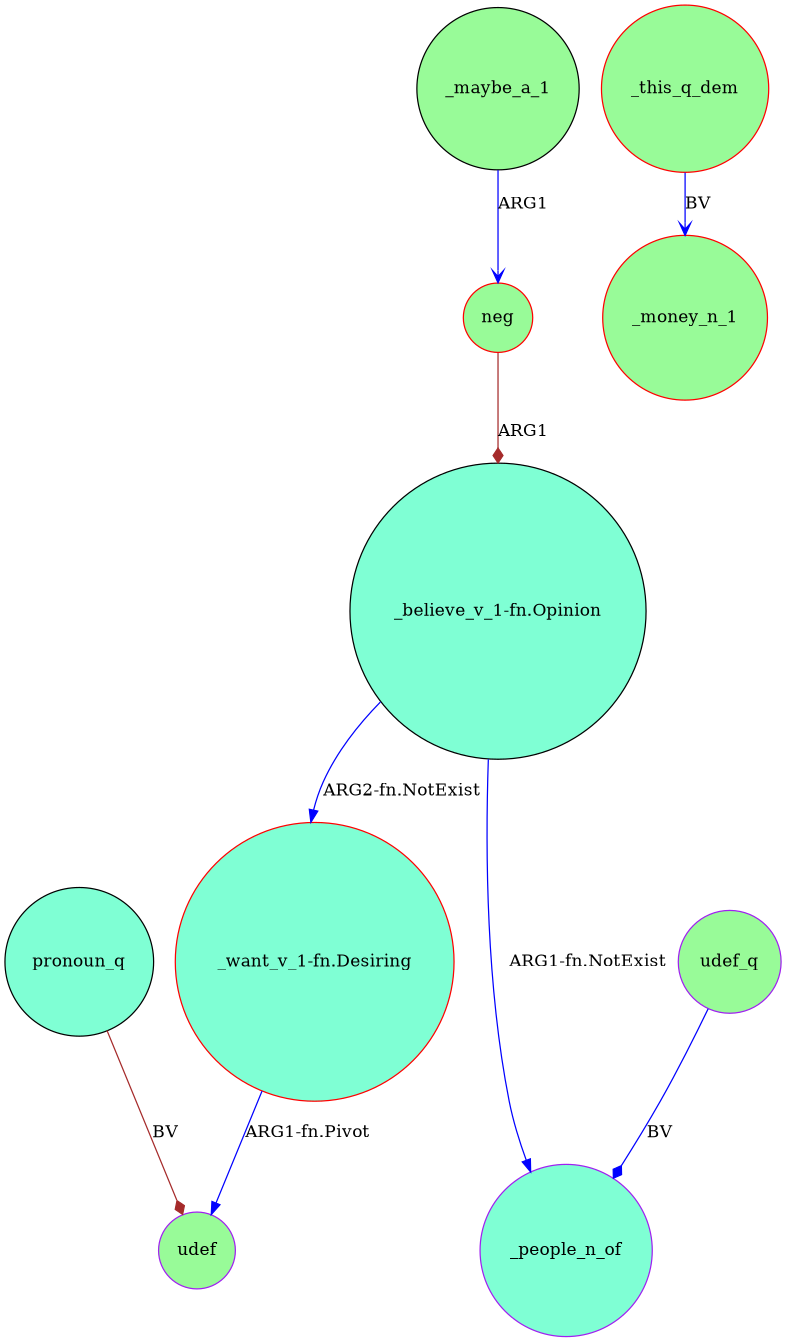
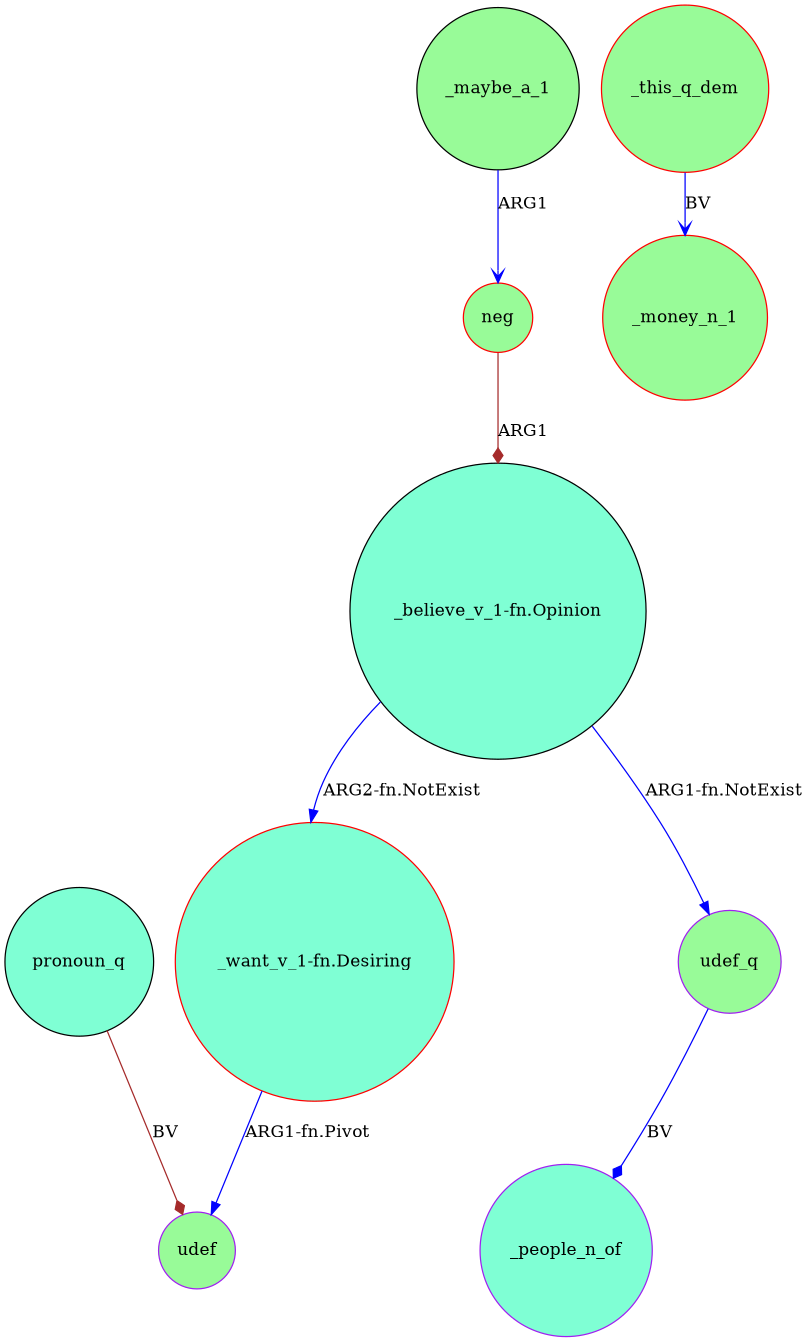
edge "_believe_v_1-fn.Opinion" -> "_people_n_of": now "_believe_v_1-fn.Opinion" -> "udef_q"
